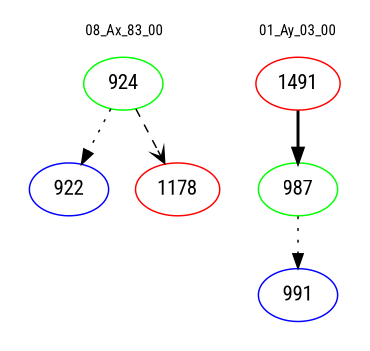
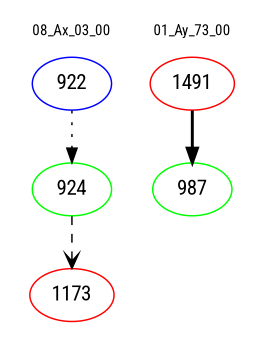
cluster "08_Ax_83_00": label "08_Ax_83_00" -> "08_Ax_03_00"
cluster "01_Ay_03_00": label "01_Ay_03_00" -> "01_Ay_73_00"
edge "924" -> "922": reversed
node "1178": label "1178" -> "1173"
node "991": removed
